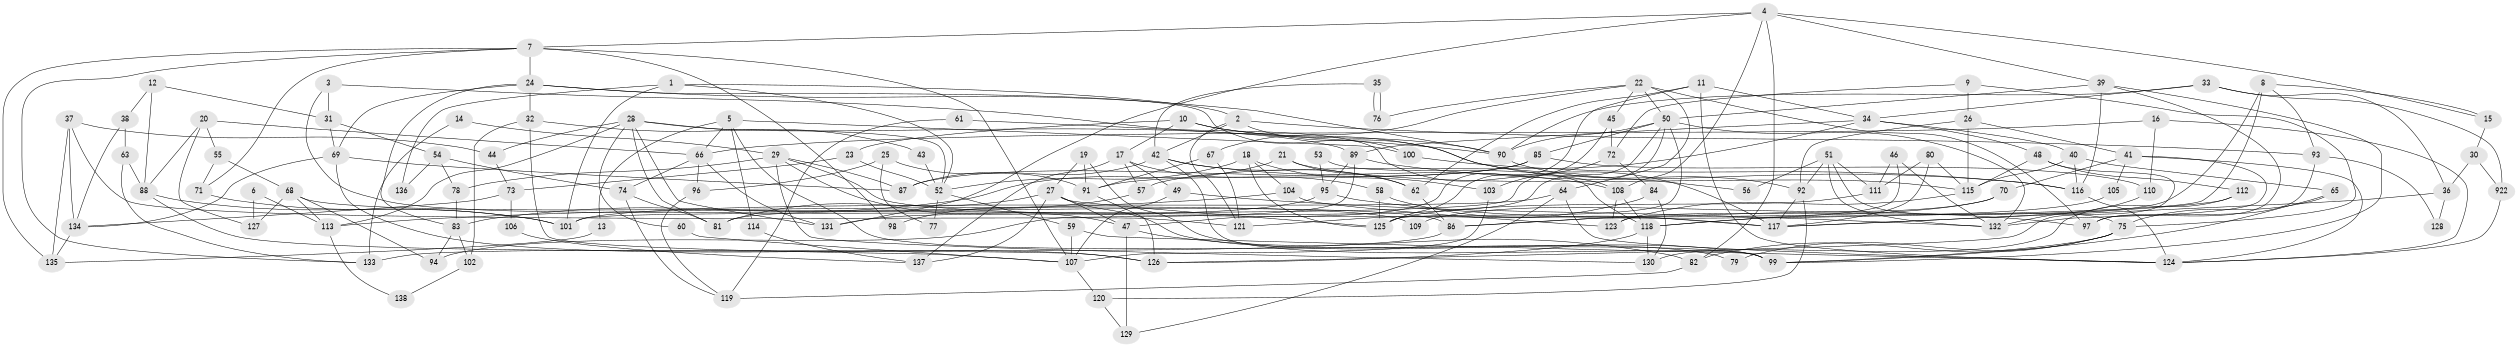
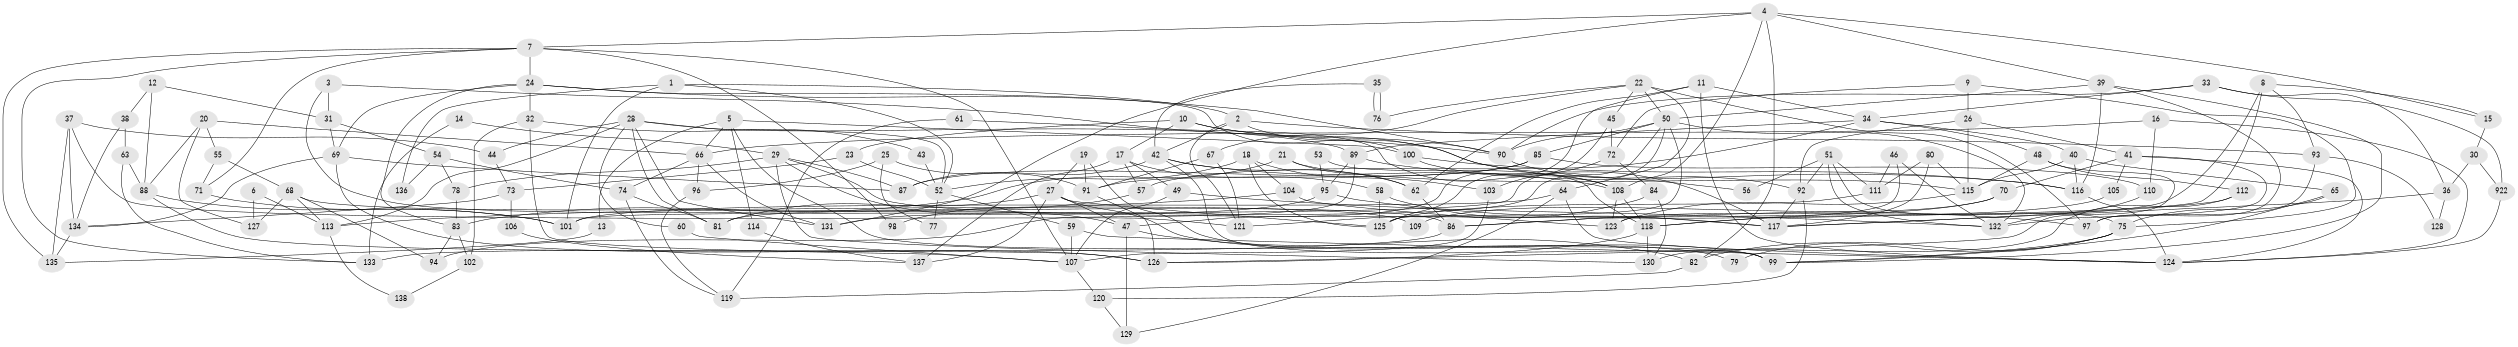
edge "100" -- "108": added
